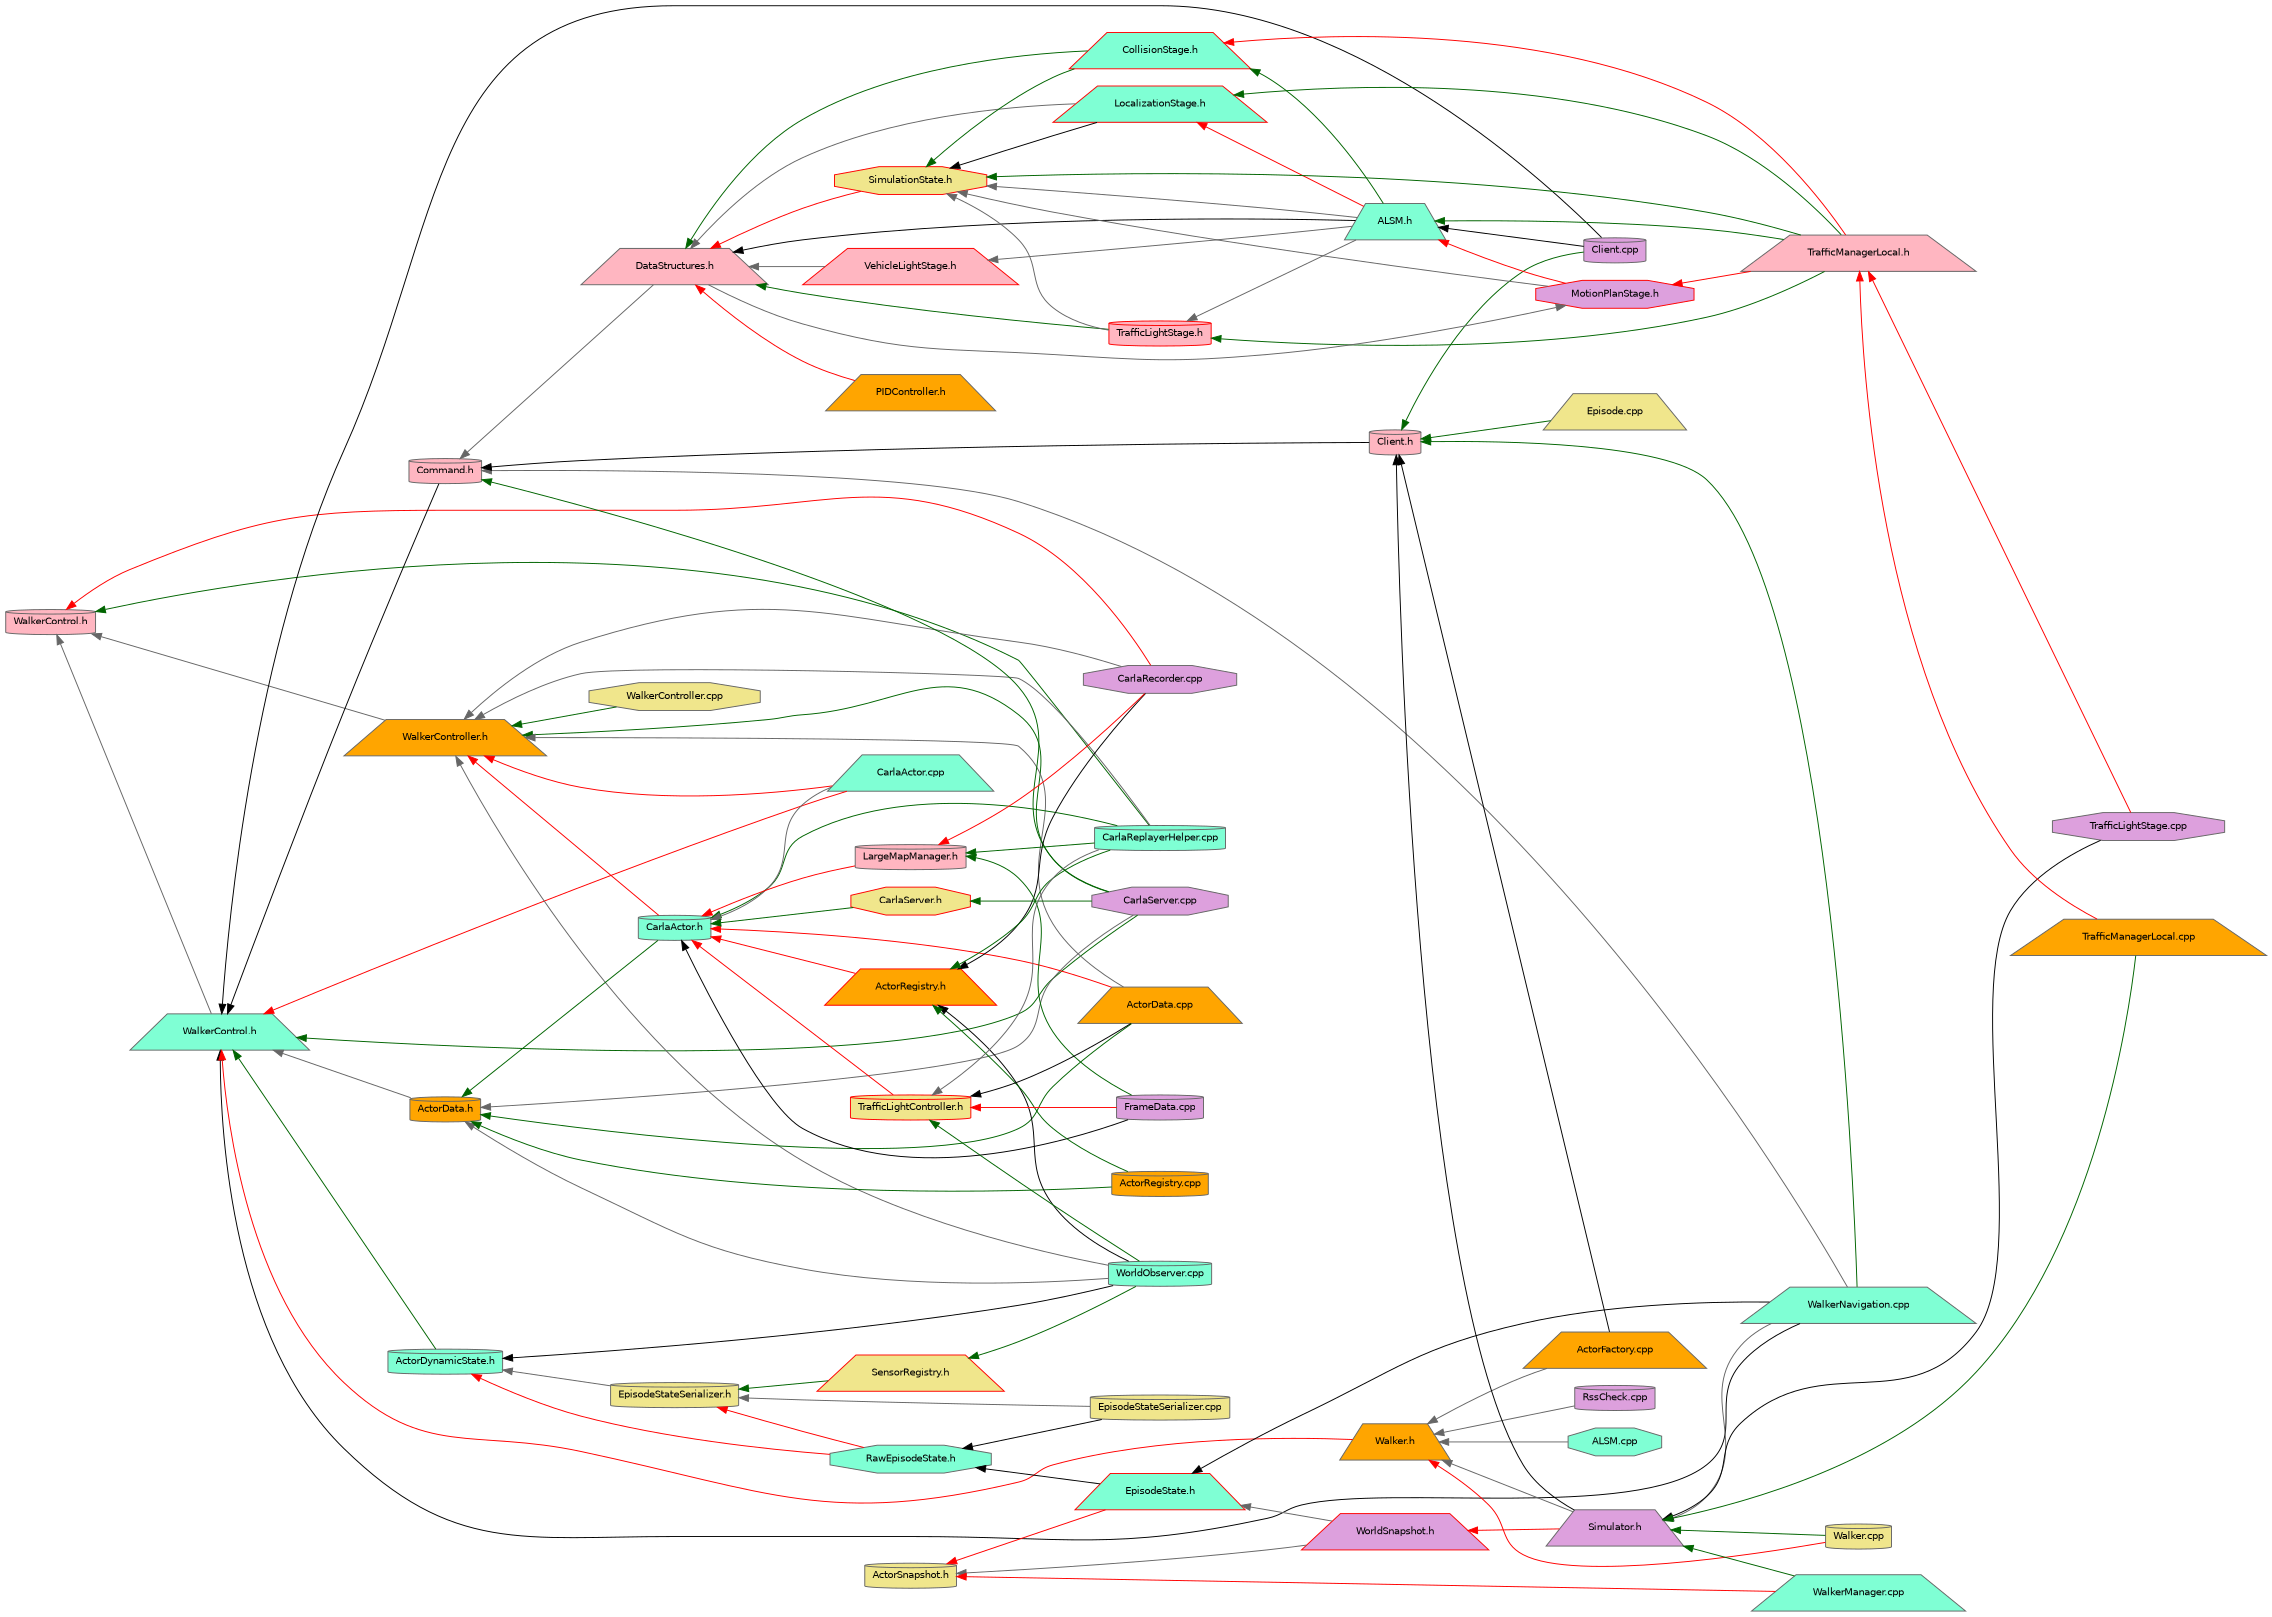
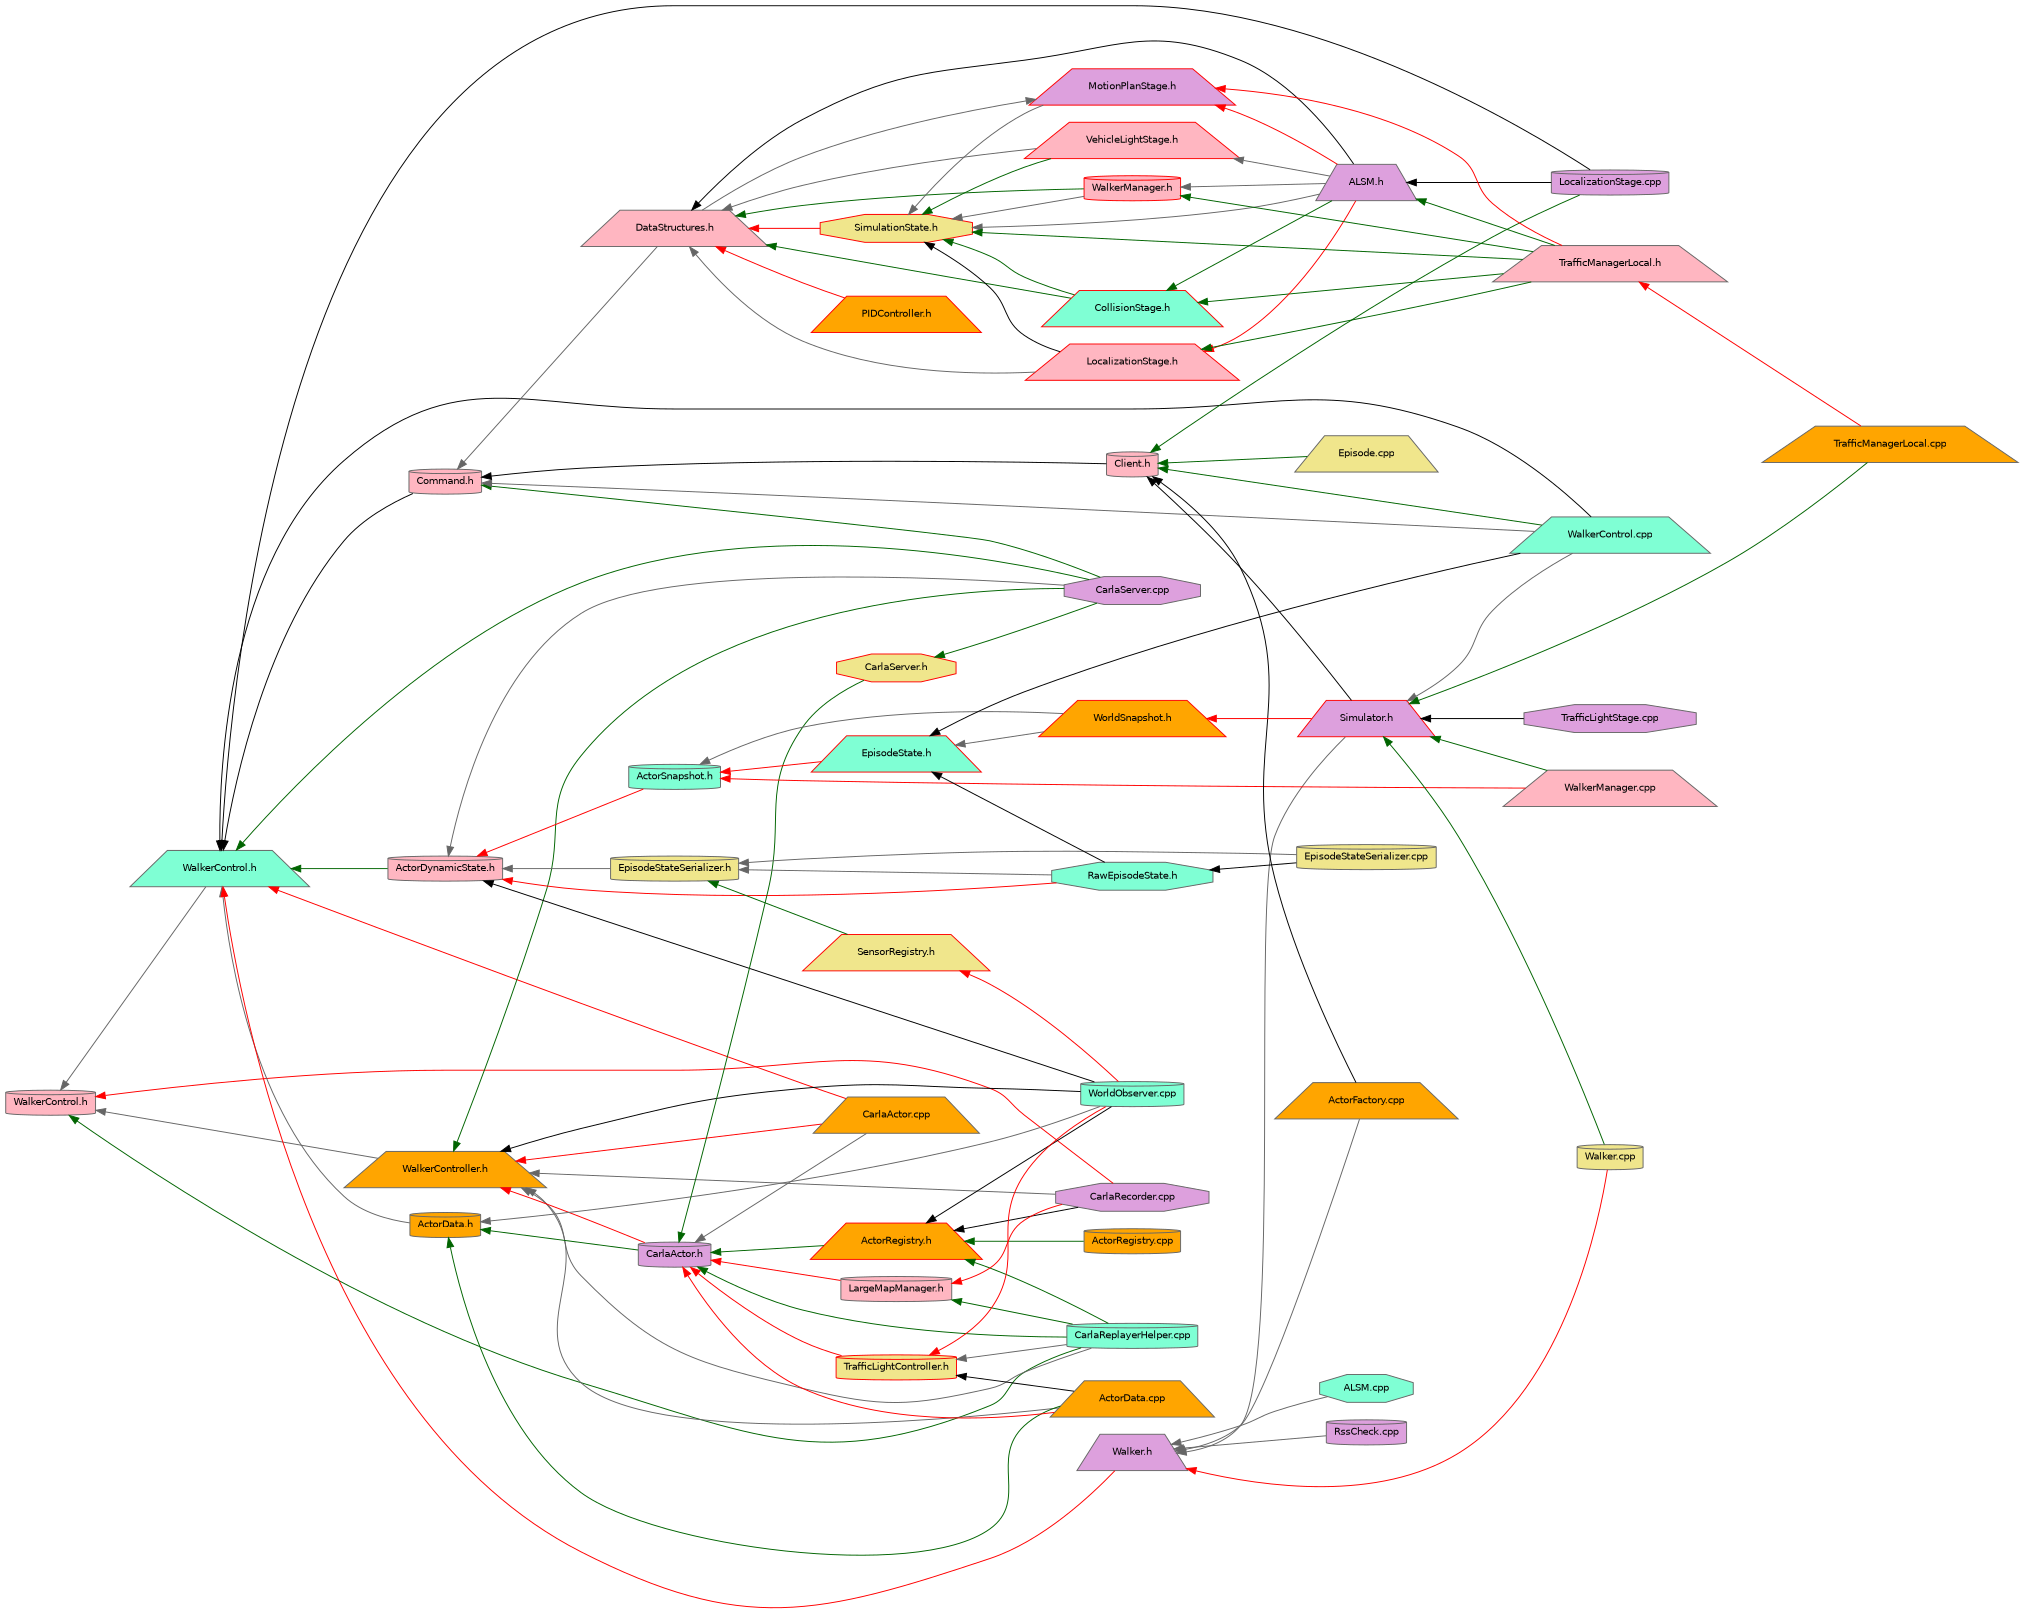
edge "TrafficManagerLocal.h" -> "CollisionStage.h": color red -> darkgreen
node "LocalizationStage.h": fillcolor aquamarine -> lightpink
edge "VehicleLightStage.h" -> "SimulationState.h": added
node "ALSM.h": fillcolor aquamarine -> plum
node "Client.cpp": label "Client.cpp" -> "LocalizationStage.cpp"
edge "MotionPlanStage.h" -> "ALSM.h": reversed
node "MotionPlanStage.h": shape octagon -> trapezium
node "TrafficLightStage.h": label "TrafficLightStage.h" -> "WalkerManager.h"
node "PIDController.h": color grey40 -> red
edge "TrafficLightStage.cpp" -> "TrafficManagerLocal.h": removed
node "WalkerController.cpp": removed
node "CarlaActor.cpp": fillcolor aquamarine -> orange
edge "ActorSnapshot.h" -> "ActorDynamicState.h": added
node "CarlaActor.h": fillcolor aquamarine -> plum
edge "ActorRegistry.h" -> "CarlaActor.h": color red -> darkgreen
edge "CarlaServer.cpp" -> "ActorData.h": now "CarlaServer.cpp" -> "ActorDynamicState.h"
edge "WorldObserver.cpp" -> "WalkerController.h": color gray40 -> black
node "FrameData.cpp": removed
edge "WorldObserver.cpp" -> "TrafficLightController.h": color darkgreen -> red
edge "ActorRegistry.cpp" -> "ActorData.h": removed
node "WalkerNavigation.cpp": label "WalkerNavigation.cpp" -> "WalkerControl.cpp"
edge "WorldObserver.cpp" -> "SensorRegistry.h": color darkgreen -> red
node "ActorDynamicState.h": fillcolor aquamarine -> lightpink
edge "RawEpisodeState.h" -> "EpisodeStateSerializer.h": color red -> gray40
node "Walker.h": fillcolor orange -> plum
edge "EpisodeState.h" -> "RawEpisodeState.h": reversed
node "Simulator.h": color grey40 -> red
node "WorldSnapshot.h": fillcolor plum -> orange
node "ActorSnapshot.h": fillcolor khaki -> aquamarine
node "WalkerManager.cpp": fillcolor aquamarine -> lightpink
